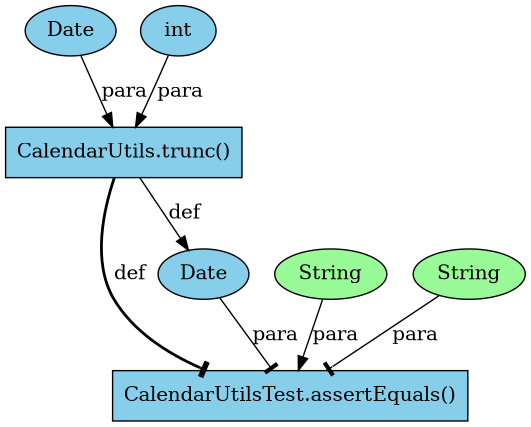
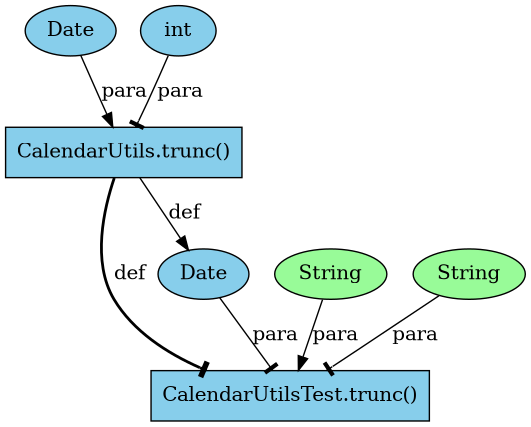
edge "int" -> "CalendarUtils.trunc()": arrowhead normal -> tee
node "CalendarUtilsTest.assertEquals()": label "CalendarUtilsTest.assertEquals()" -> "CalendarUtilsTest.trunc()"
